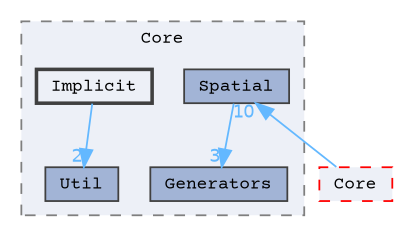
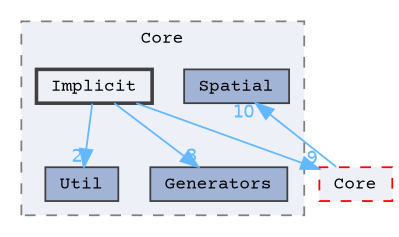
edge "Spatial" -> "Generators": now "Implicit" -> "Generators"
edge "Implicit" -> "Core": added
